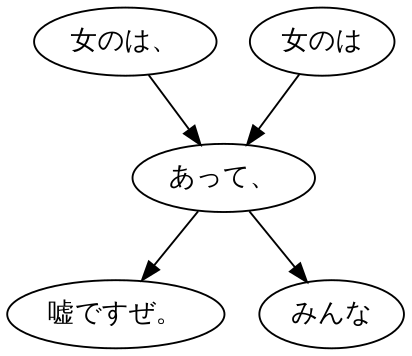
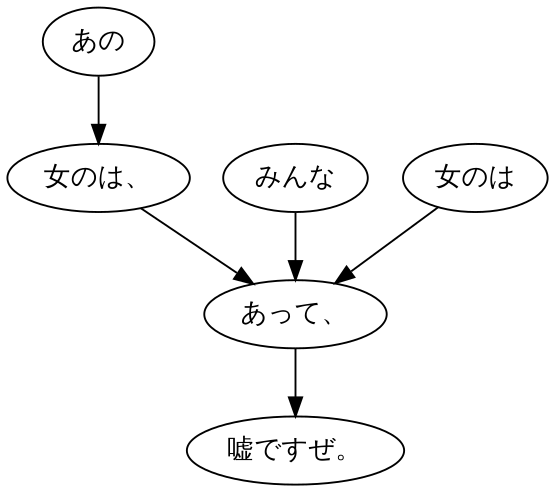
node "あの": added
edge "あって、" -> "みんな": reversed
